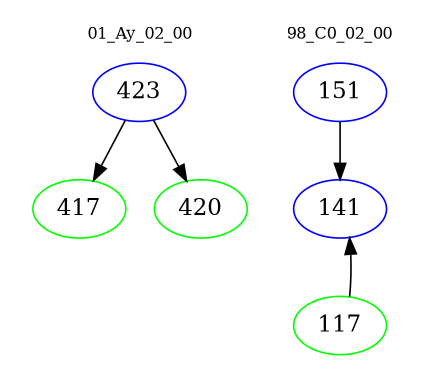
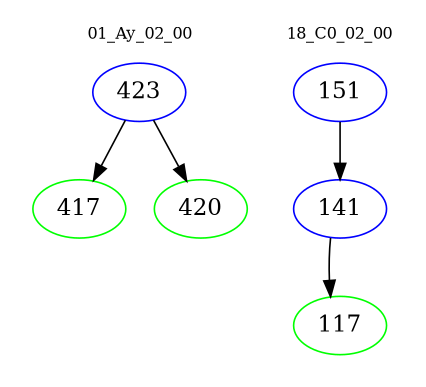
cluster "98_C0_02_00": label "98_C0_02_00" -> "18_C0_02_00"
edge "117" -> "141": reversed
